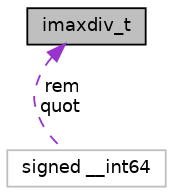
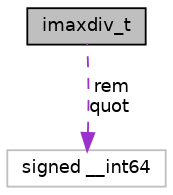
edge "signed __int64" -> "imaxdiv_t": reversed
